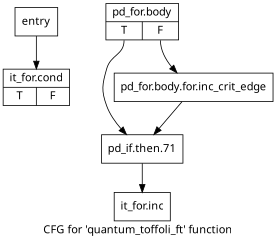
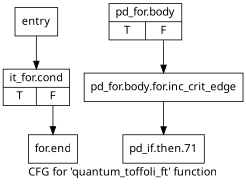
edge "pd_for.body" -> "pd_if.then.71": removed
node "for.end": added
node "it_for.inc": removed
